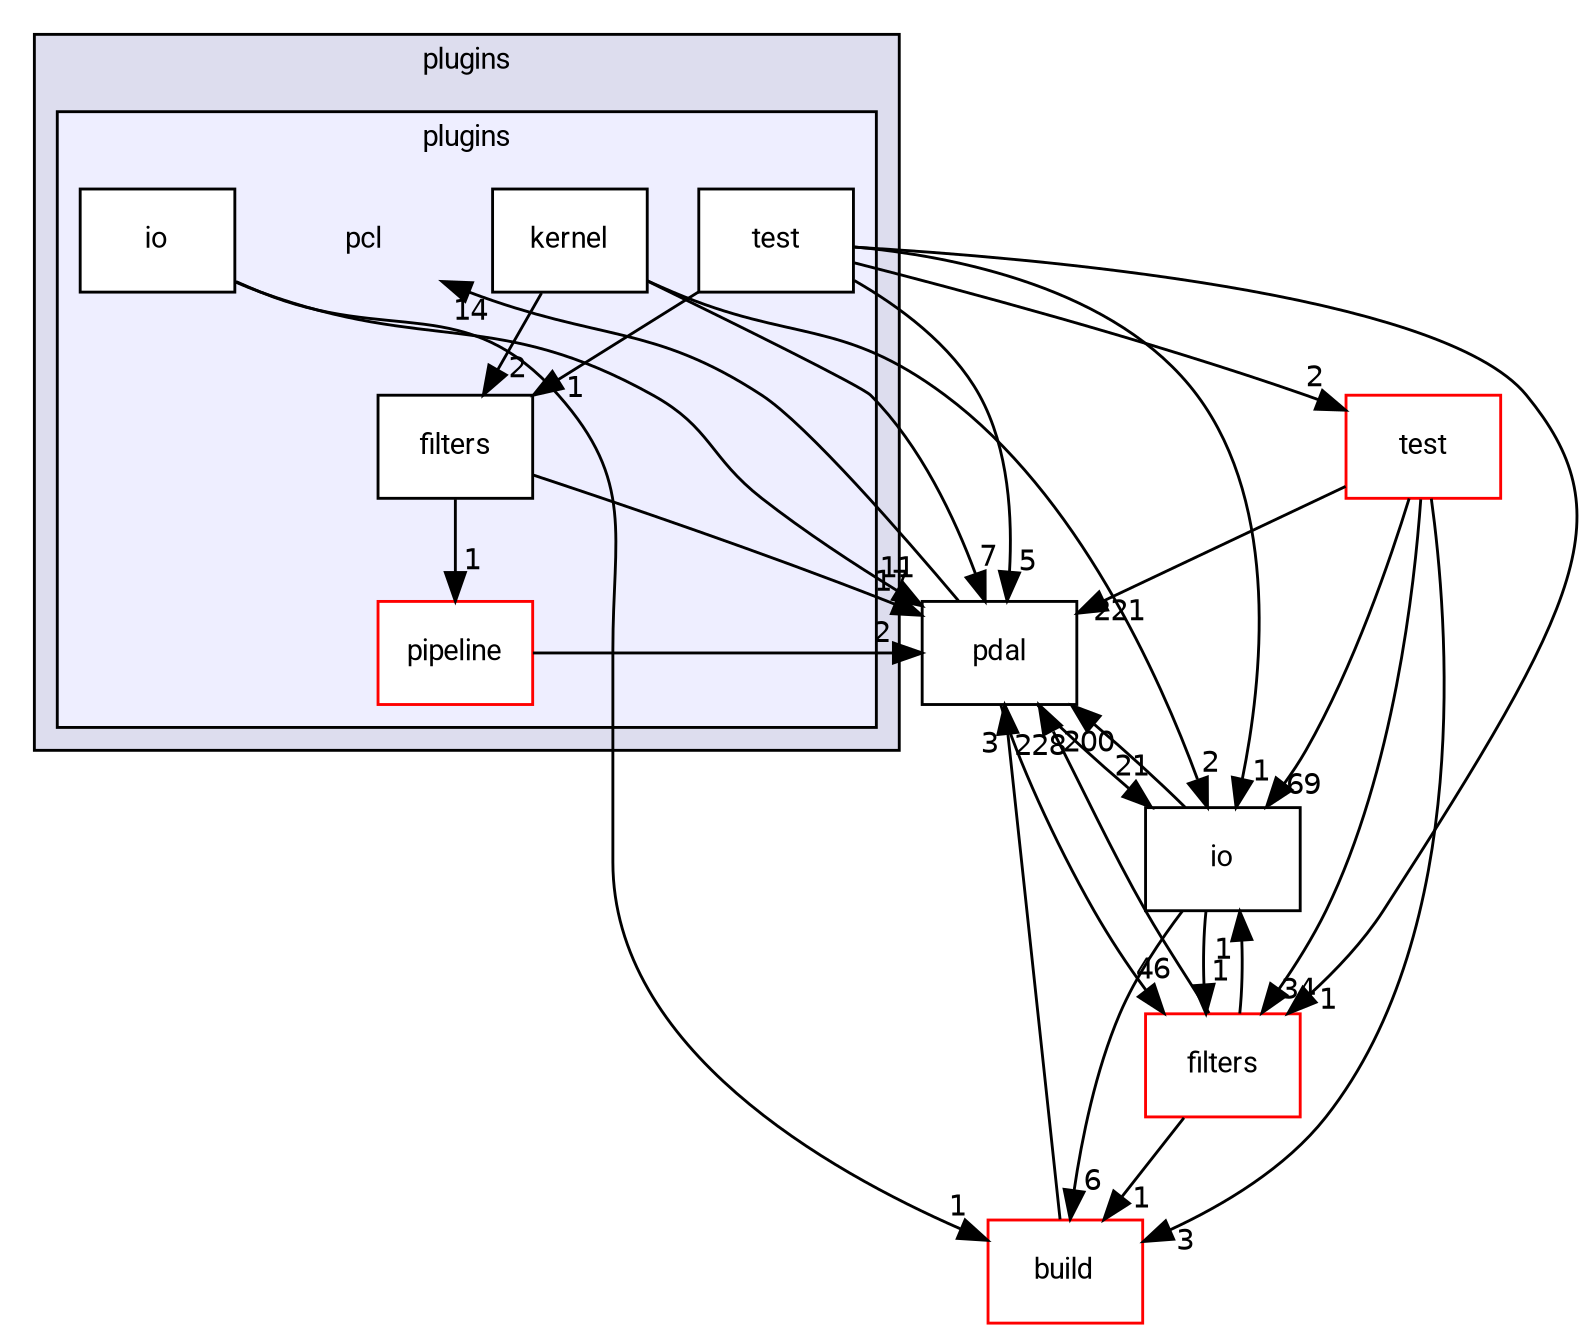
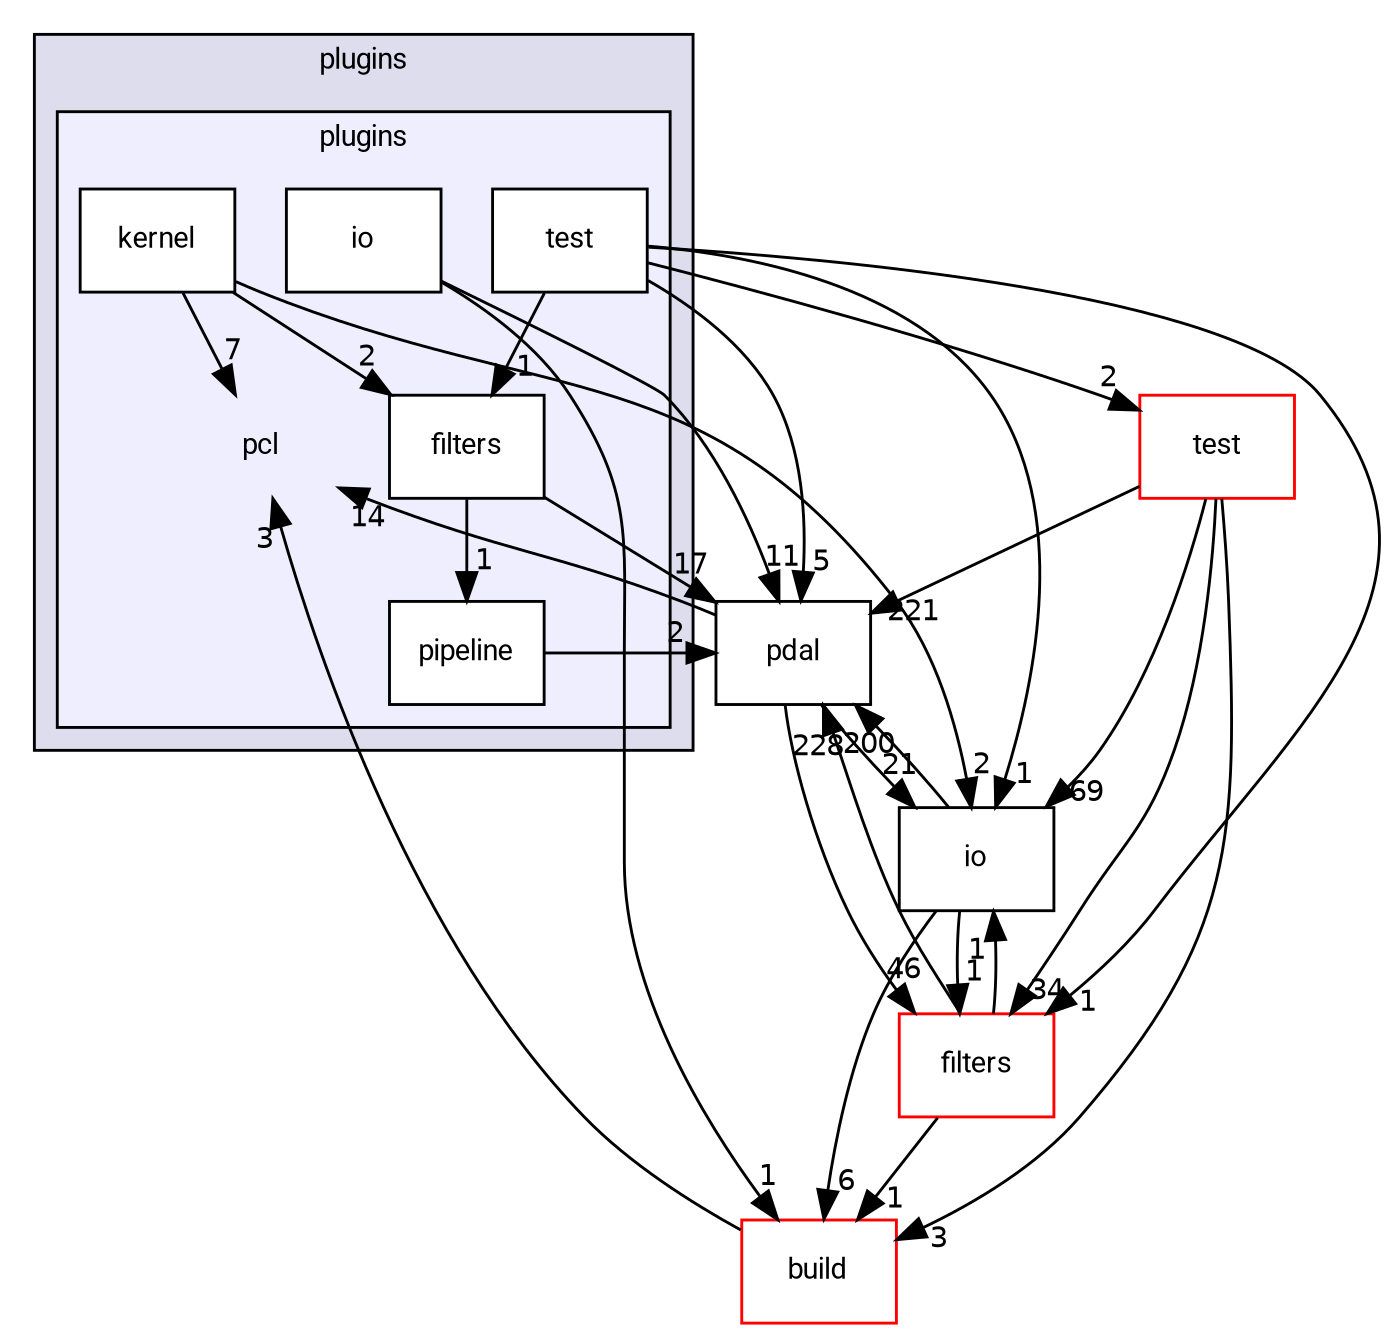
edge "kernel" -> "pdal": now "kernel" -> "pcl"
node "pipeline": color red -> black
edge "build" -> "pdal": now "build" -> "pcl"
